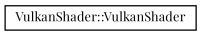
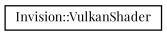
node "VulkanShader::VulkanShader": label "VulkanShader::VulkanShader" -> "Invision::VulkanShader"
